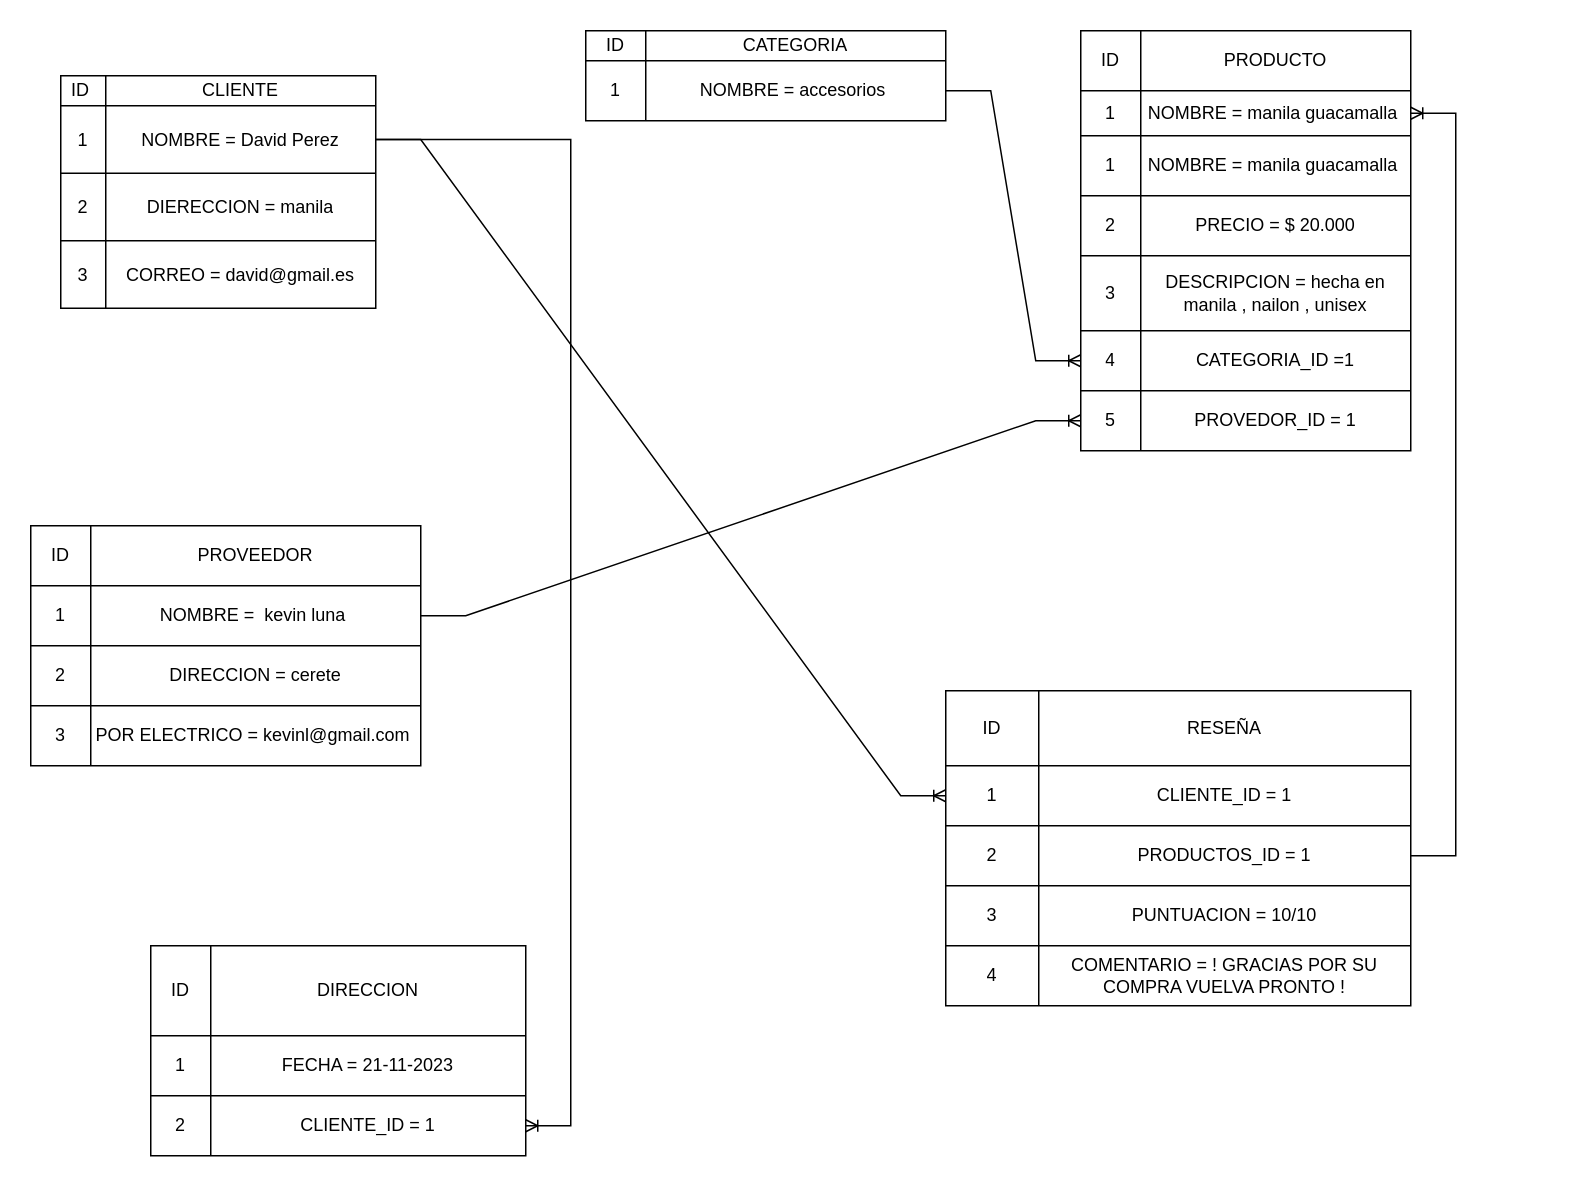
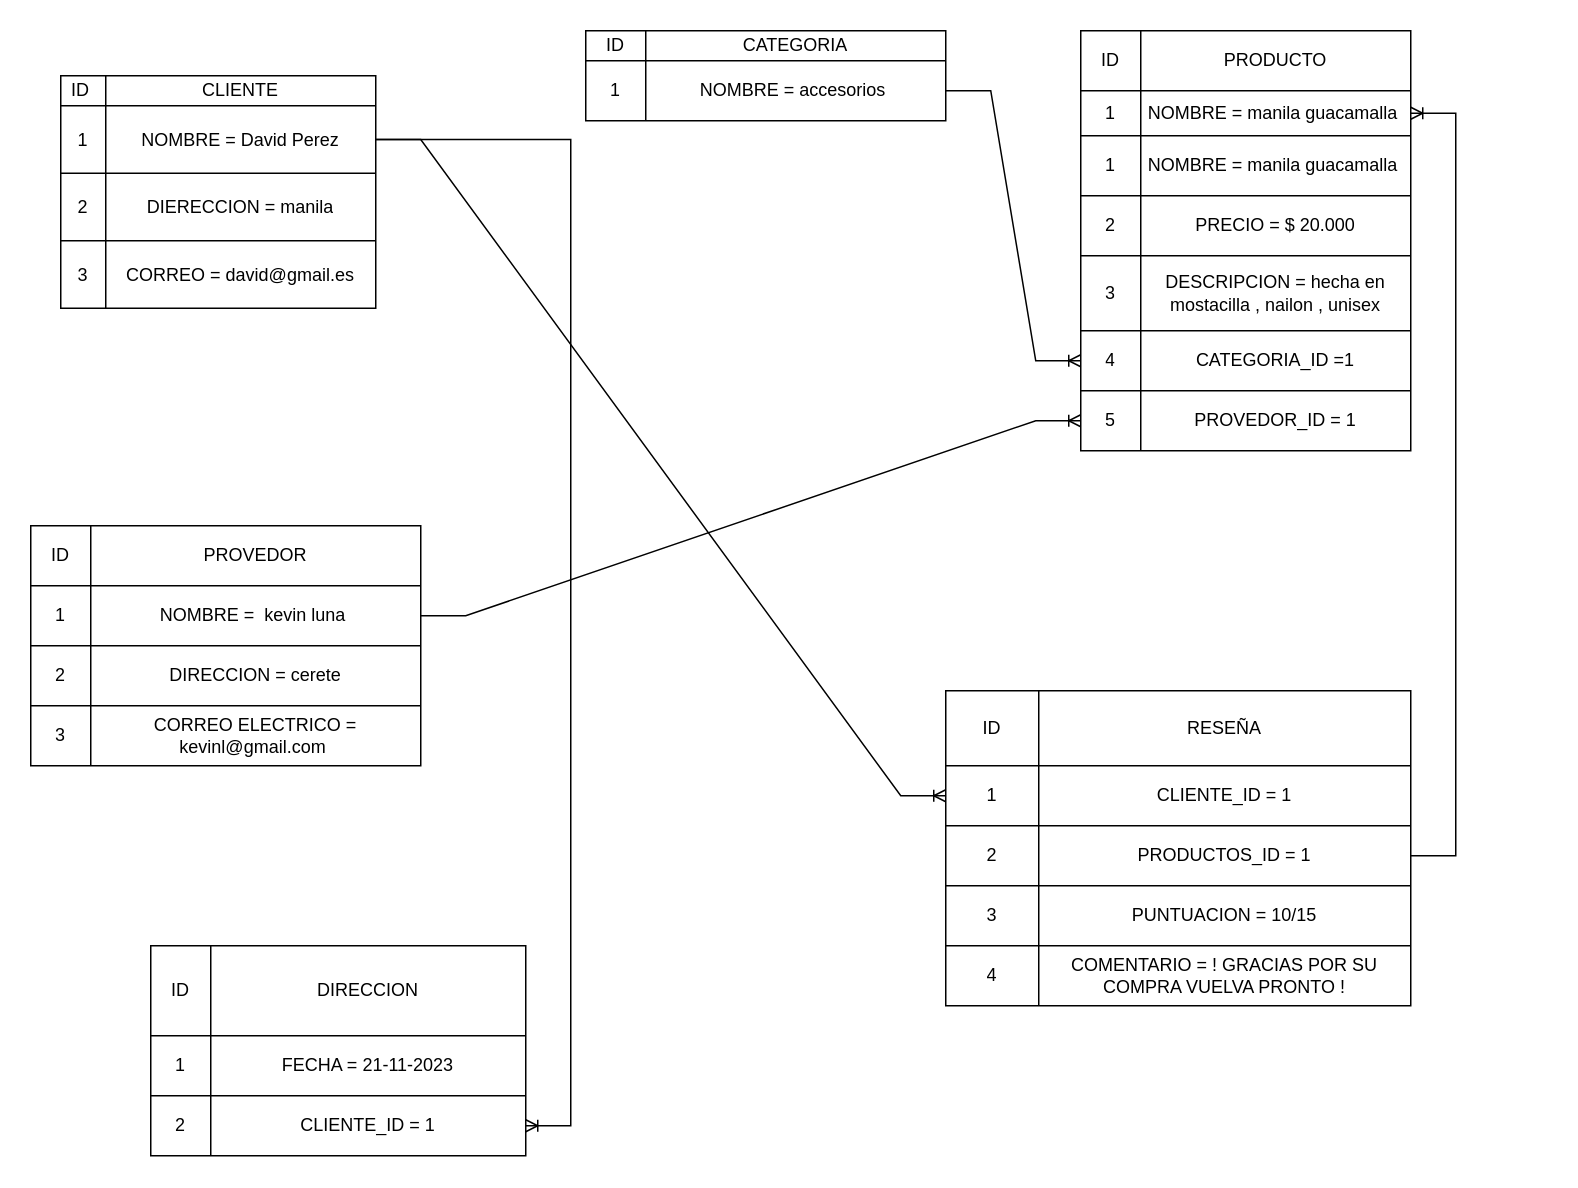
node "DESCRIPCION = hecha en manila , nailon , unisex": label "DESCRIPCION = hecha en manila , nailon , unisex" -> "DESCRIPCION = hecha en mostacilla , nailon , unisex"
node "PROVEEDOR": label "PROVEEDOR" -> "PROVEDOR"
node "POR ELECTRICO = kevinl@gmail.com": label "POR ELECTRICO = kevinl@gmail.com" -> "CORREO ELECTRICO = kevinl@gmail.com"
node "PUNTUACION = 10/10": label "PUNTUACION = 10/10" -> "PUNTUACION = 10/15"
